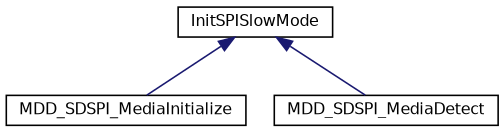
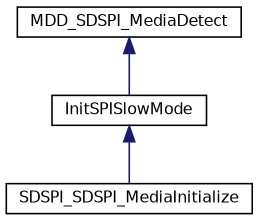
edge "MDD_SDSPI_MediaDetect" -> "InitSPISlowMode": reversed
node "MDD_SDSPI_MediaInitialize": label "MDD_SDSPI_MediaInitialize" -> "SDSPI_SDSPI_MediaInitialize"
